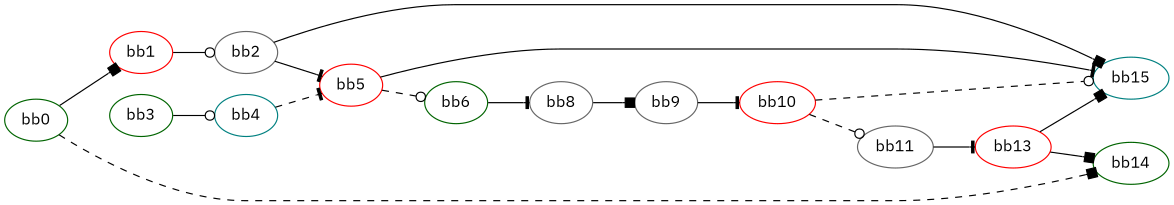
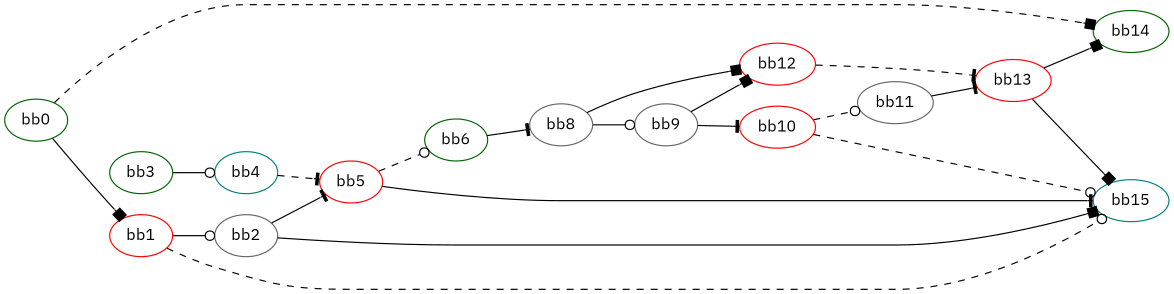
node "bb12": added
edge "bb8" -> "bb9": arrowhead box -> odot
edge "bb1" -> "bb15": added
